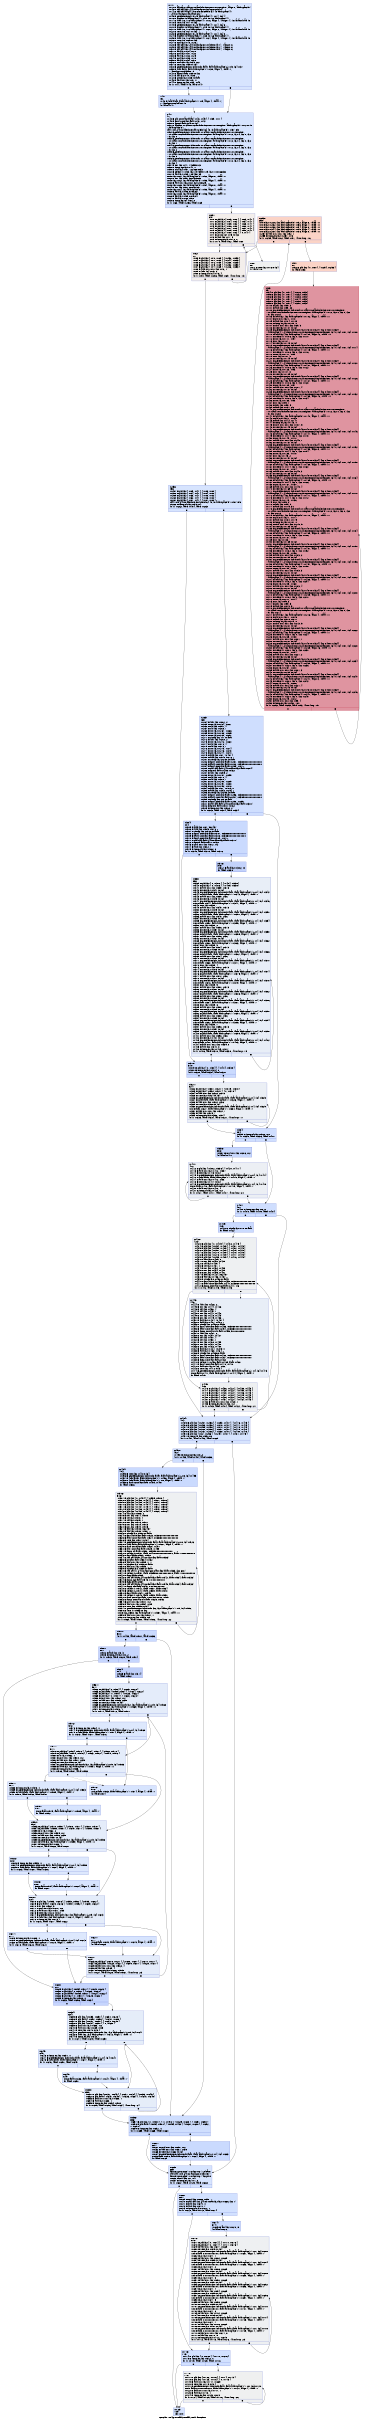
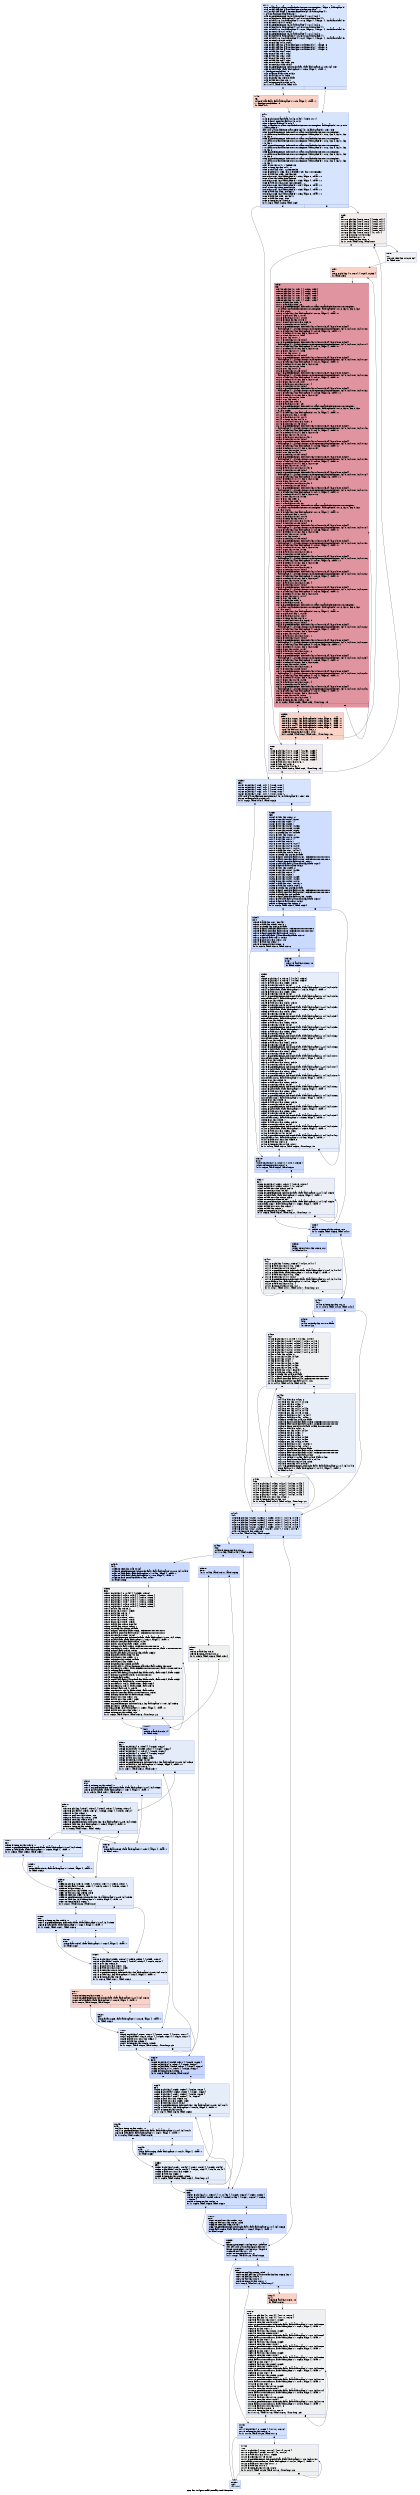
node "%45:": fillcolor #93b5fe70 -> #f59c7d70
edge "%80:" -> "%91:": added
edge "%47:" -> "%256:": added
node "%409:": text "br label %422" -> "br ole %422"
edge "%506:" -> "%500:": now "%506:" -> "%504:"
node "%501:": fillcolor #7ea1fa70 -> #dbdcde70
node "%617:": fillcolor #b2ccfb70 -> #f59c7d70
edge "%617:" -> "%628:": now "%617:" -> "%621:"
node "%674:": fillcolor #88abfd70 -> #f59c7d70
